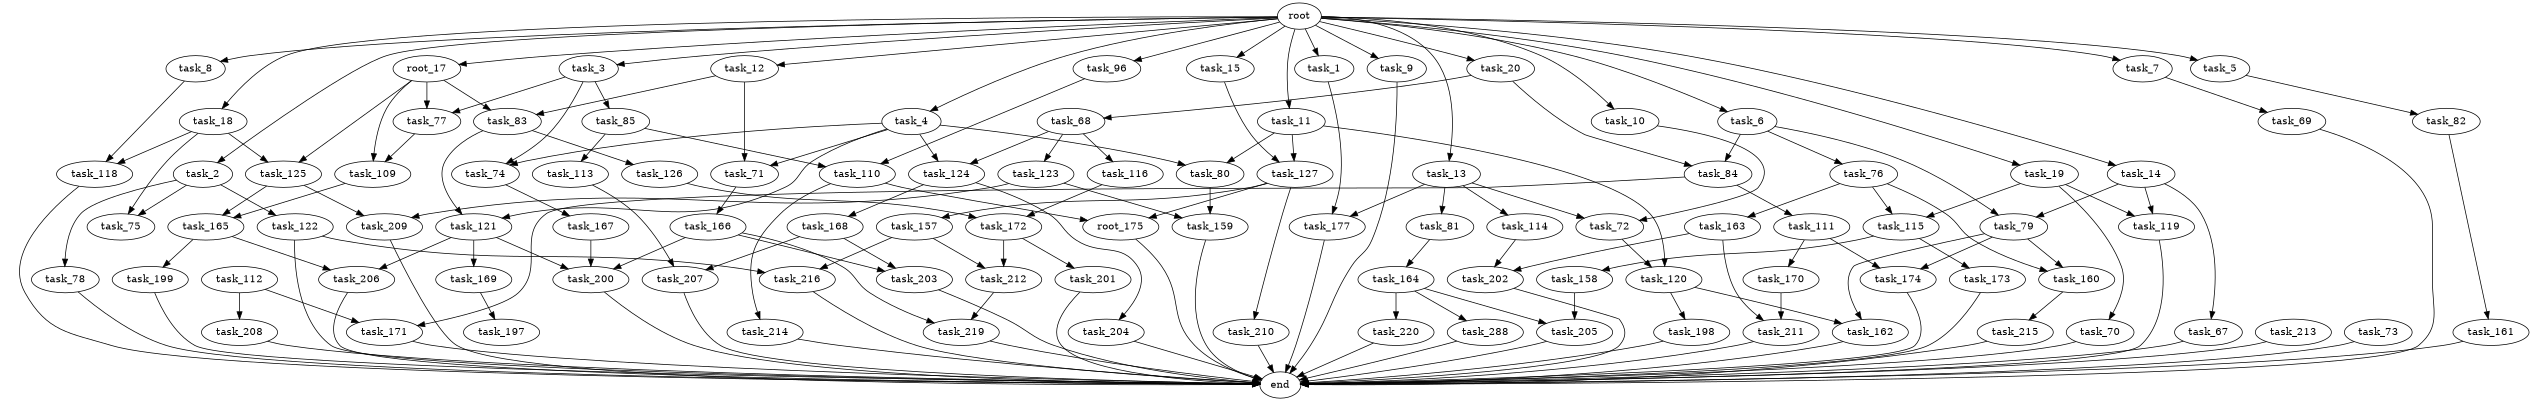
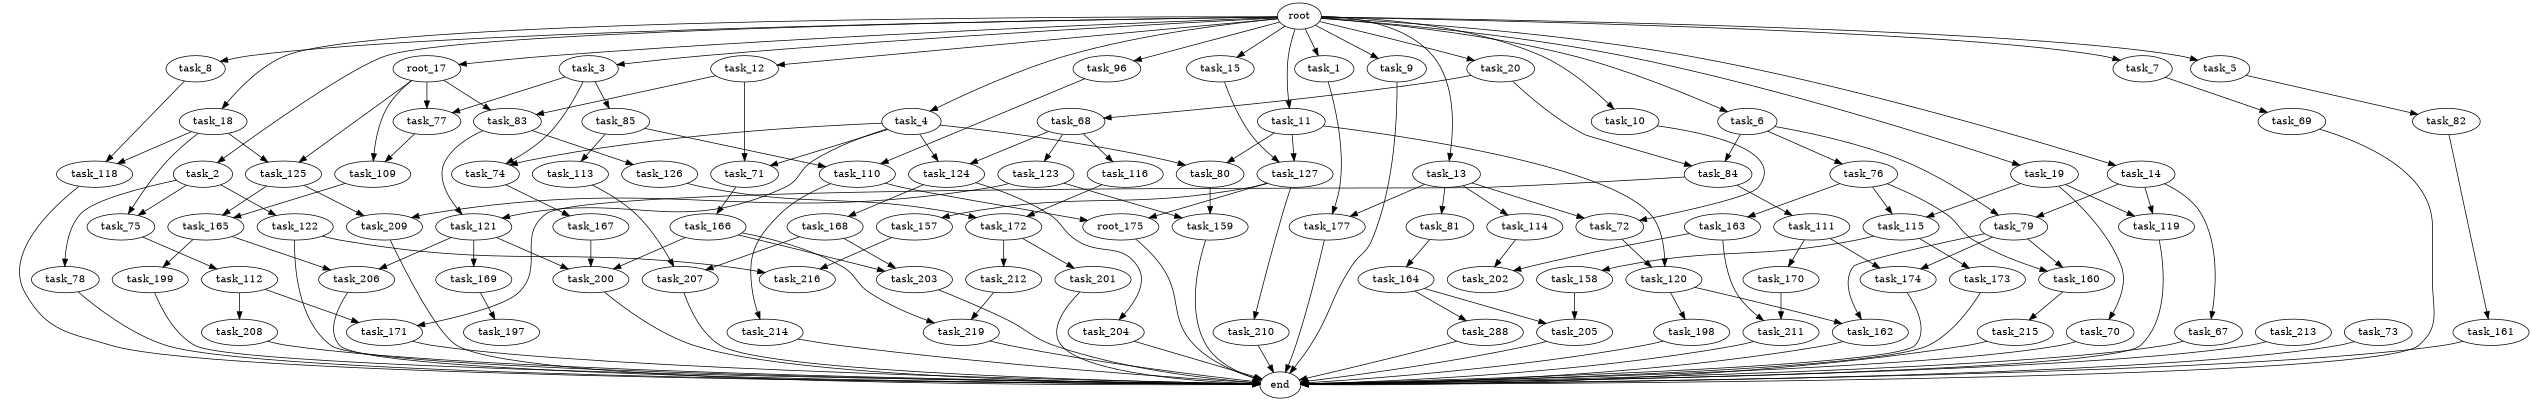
edge "task_75" -> "task_112": added
edge "task_157" -> "task_212": removed
node "task_220": removed
edge "task_216" -> "end": removed
edge "task_202" -> "end": removed
